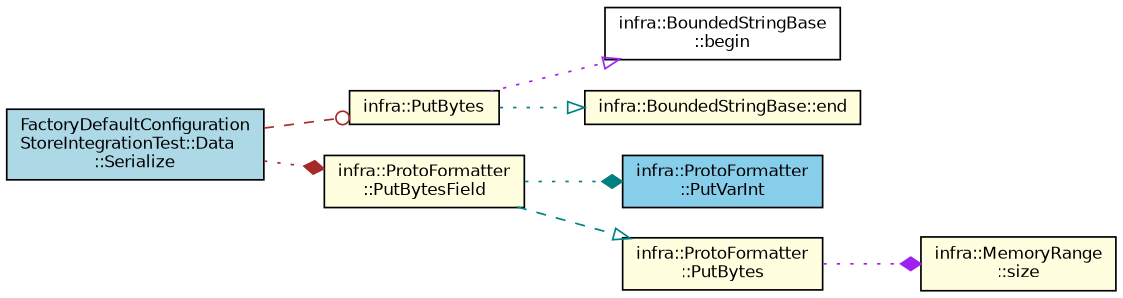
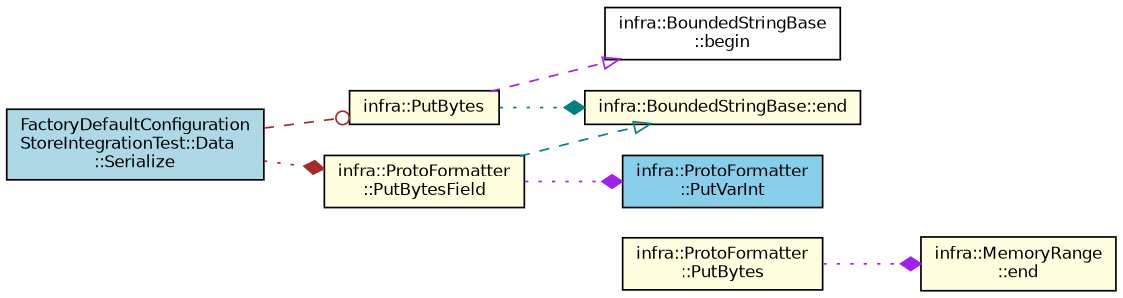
edge "infra::PutBytes" -> "infra::BoundedStringBase ::begin": style dotted -> dashed
edge "infra::PutBytes" -> "infra::BoundedStringBase::end": arrowhead onormal -> diamond
edge "infra::ProtoFormatter ::PutBytesField" -> "infra::ProtoFormatter ::PutVarInt": color teal -> purple
edge "infra::ProtoFormatter ::PutBytesField" -> "infra::ProtoFormatter ::PutBytes": now "infra::ProtoFormatter ::PutBytesField" -> "infra::BoundedStringBase::end"
node "infra::MemoryRange ::size": label "infra::MemoryRange ::size" -> "infra::MemoryRange ::end"
